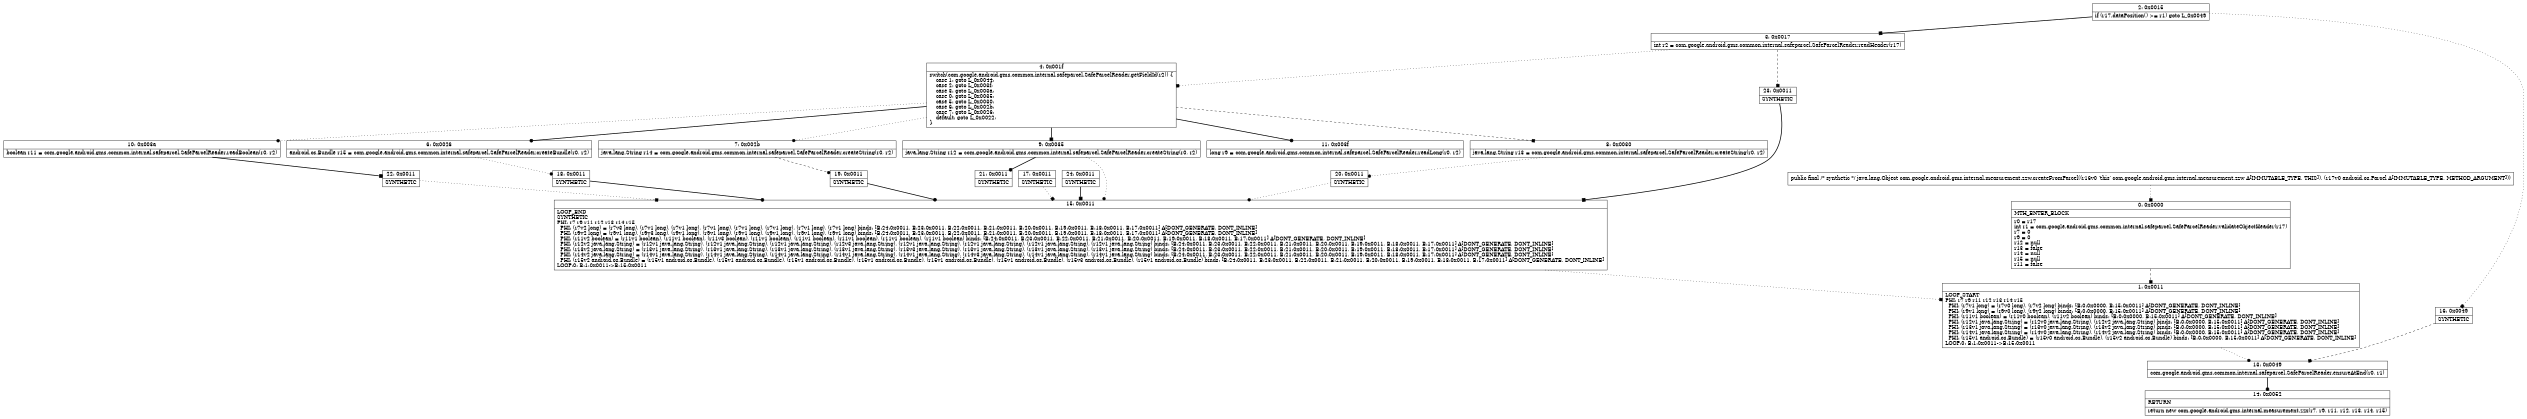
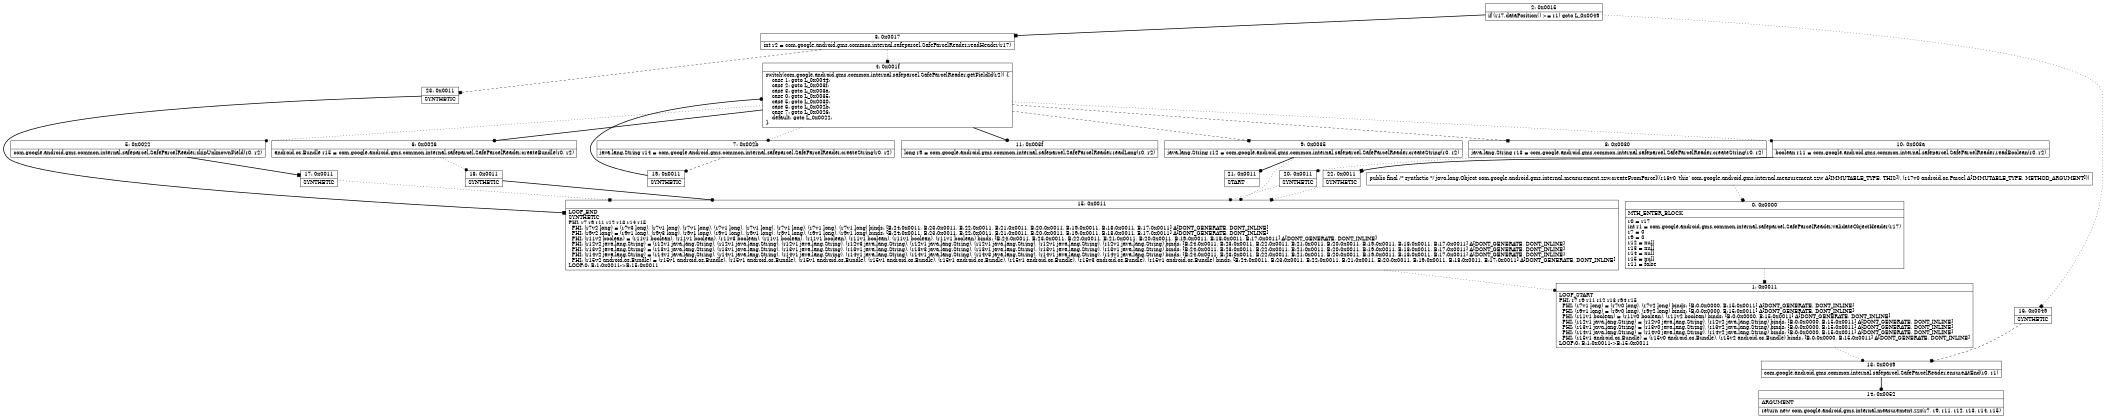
edge "4: 0x001f" -> "9: 0x0035": style bold -> dashed
node "5: 0x0022": added
node "24: 0x0011": removed
node "21: 0x0011": text "SYNTHETIC" -> "START"
edge "19: 0x0011" -> "15: 0x0011": now "19: 0x0011" -> "4: 0x001f"
node "0: 0x0000": text "r13 = false" -> "r13 = null"
edge "0: 0x0000" -> "1: 0x0011": style dashed -> dotted
edge "15: 0x0011" -> "1: 0x0011": arrowhead box -> dot
node "1: 0x0011": text "PHI: r7 r9 r11 r12 r13 r14 r15" -> "PHI: r7 r9 r11 r12 r13 r94 r15"
node "14: 0x0052": text "RETURN" -> "ARGUMENT"
